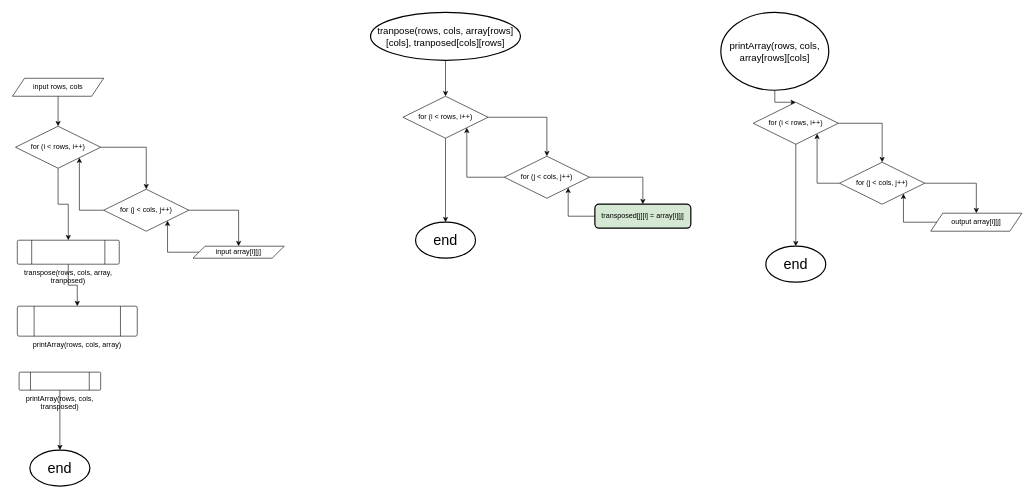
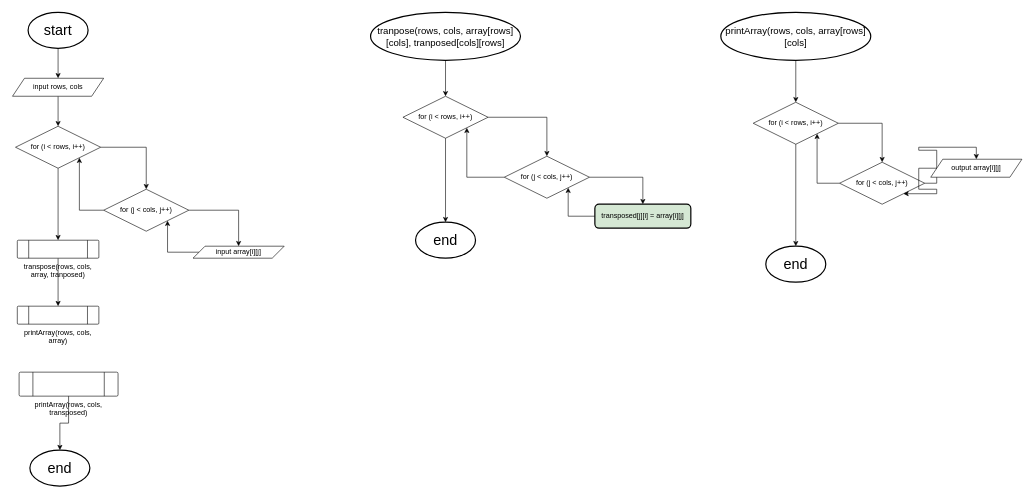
node "start": added
node "printArray(rows, cols, array[rows][cols]": size 108x78 -> 150x48
edge "start" -> "input rows, cols": added
node "output array[i][j]": moved (977, 222) -> (977, 168)
node "transpose(rows, cols, array, tranposed)": size 102x24 -> 82x18
node "printArray(rows, cols, array)": size 120x30 -> 82x18
node "printArray(rows, cols, transposed)": size 82x18 -> 99x24
